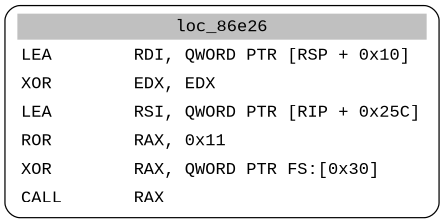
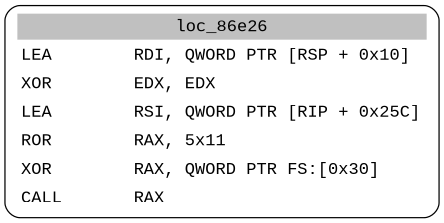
node "loc_86e26": text "ROR        RAX, 0x11" -> "ROR        RAX, 5x11"
